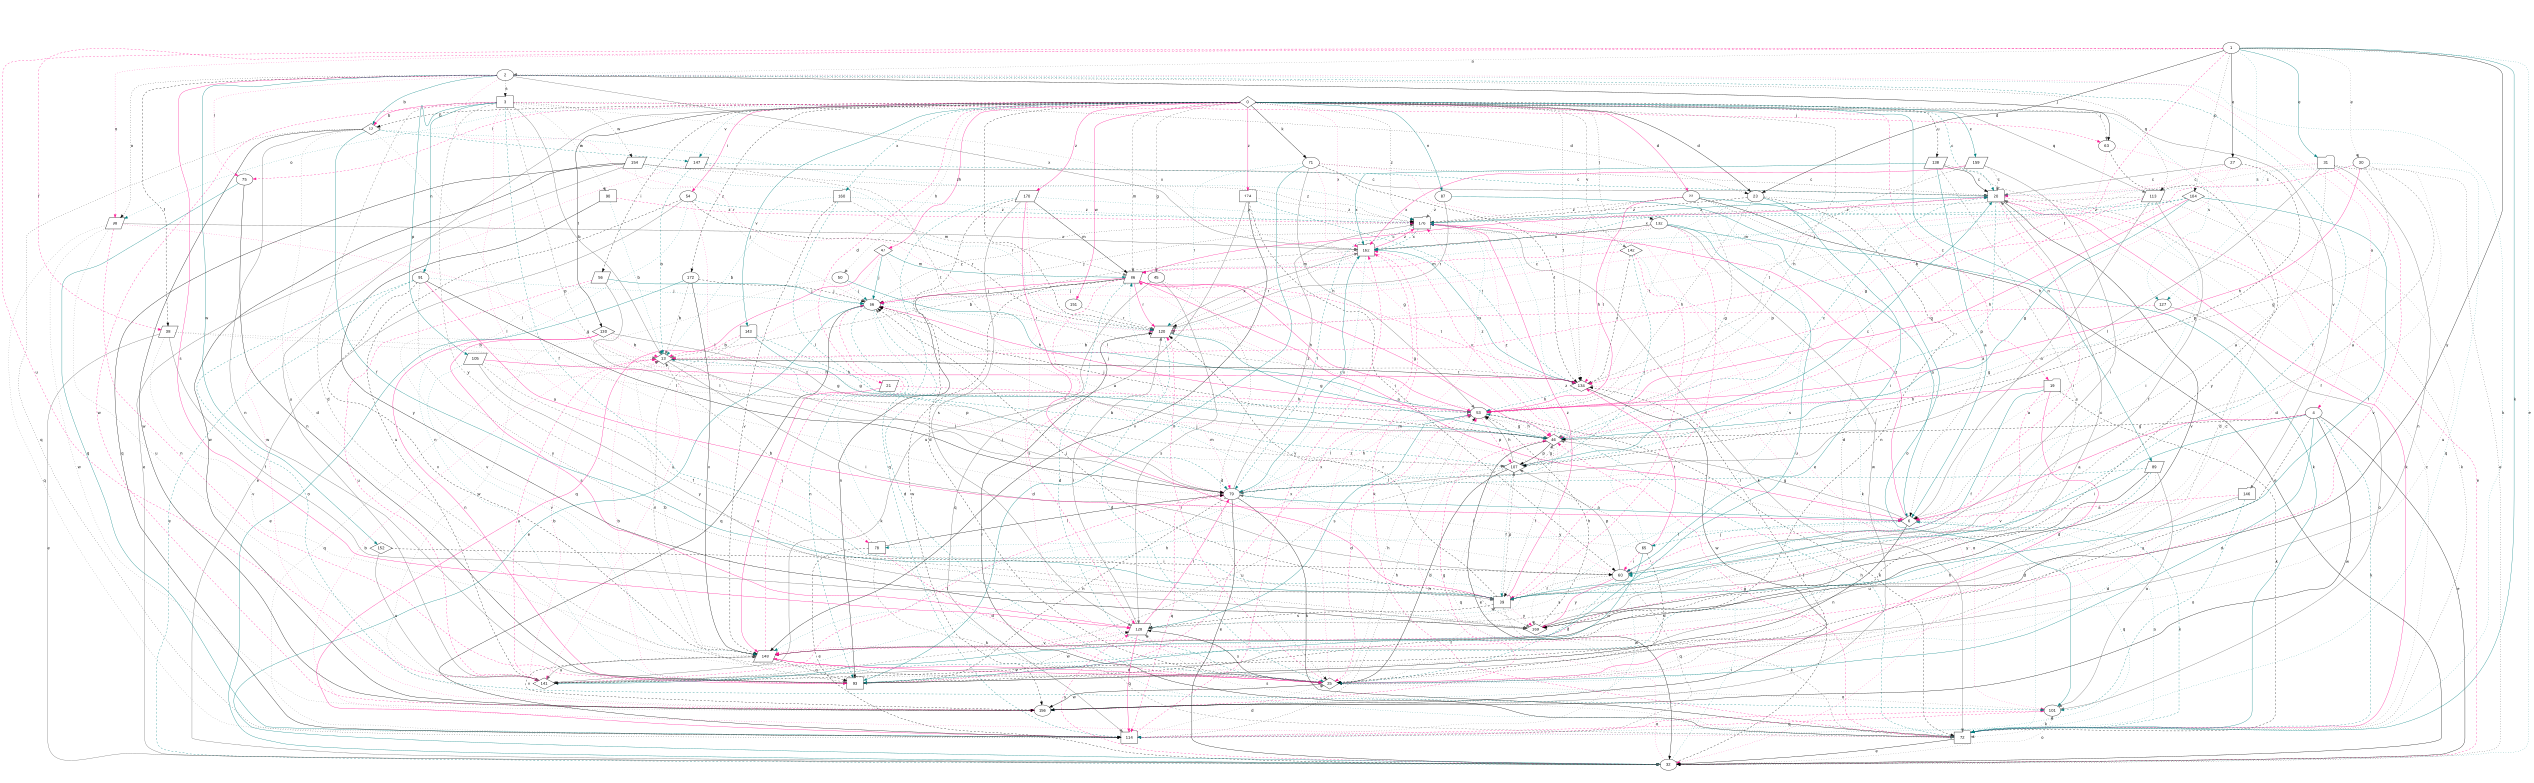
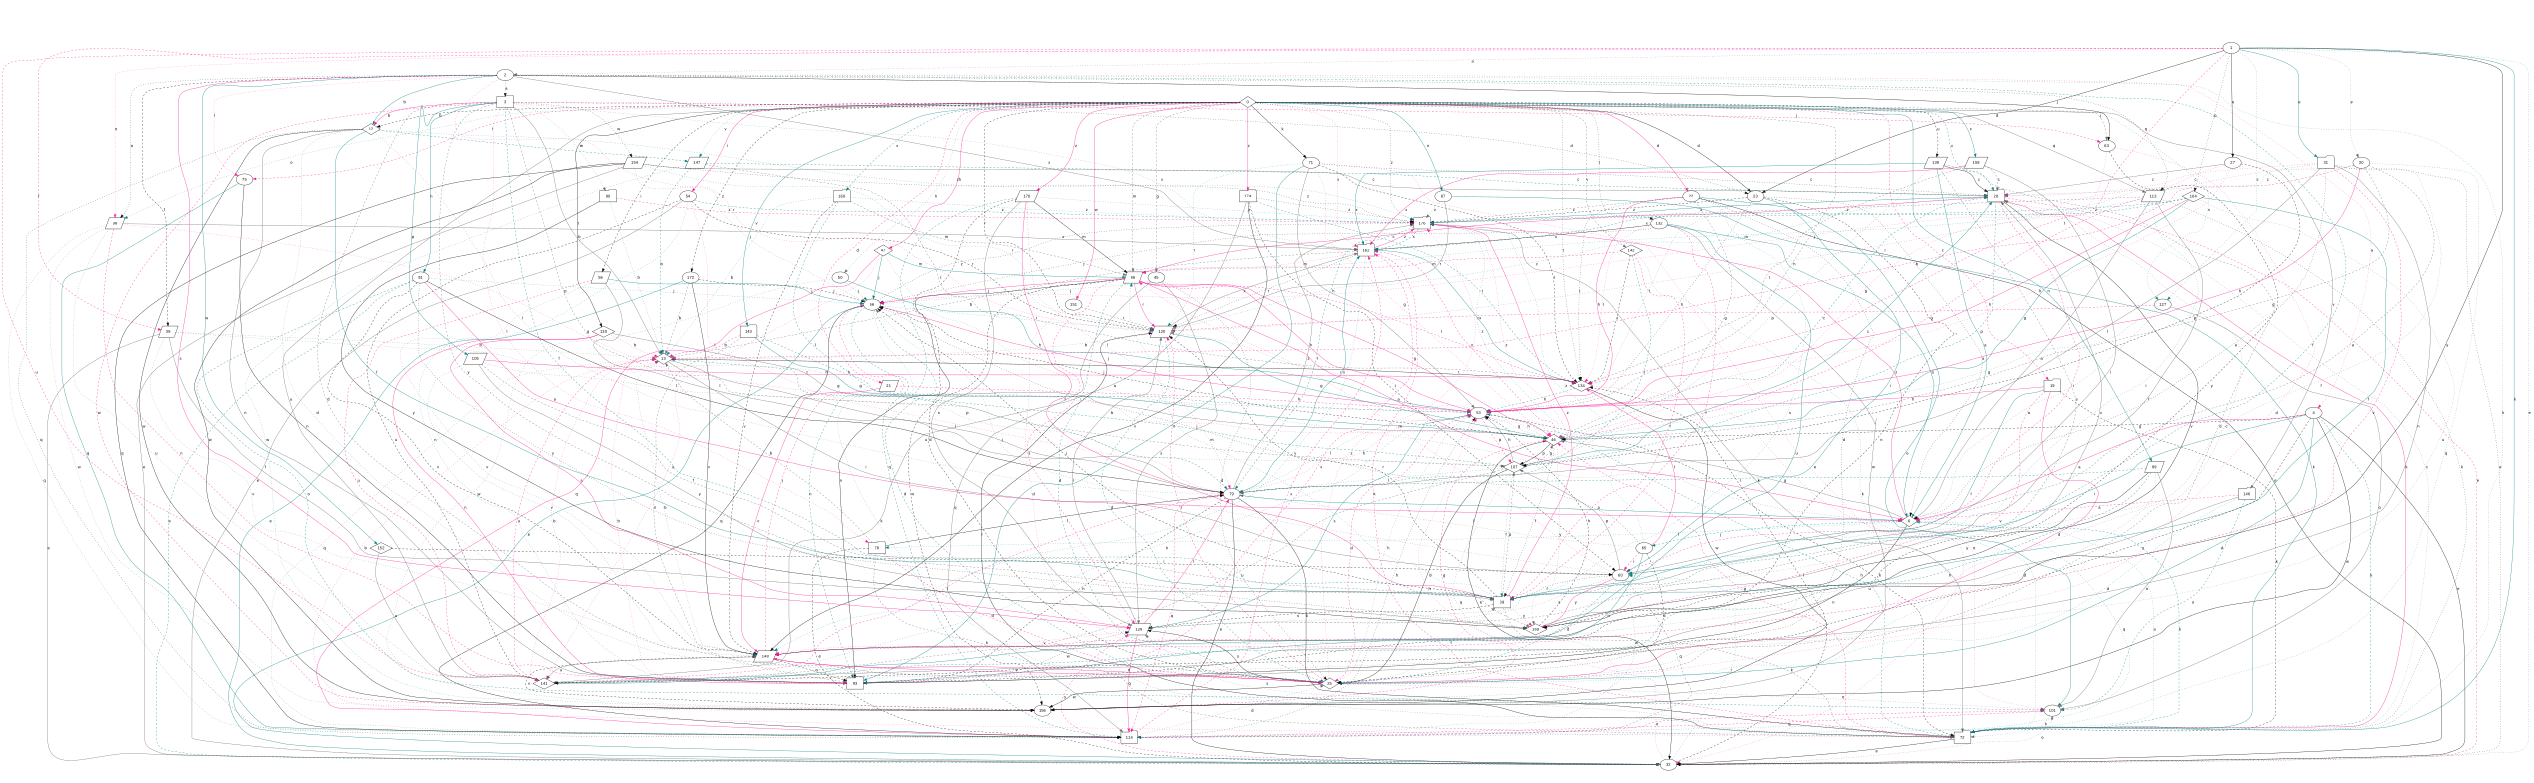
edge "147" -> "156": color deeppink -> teal
